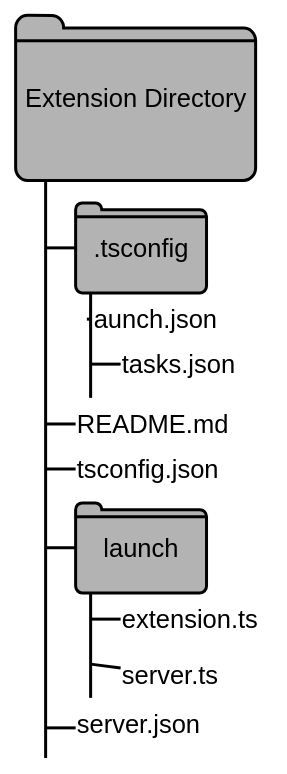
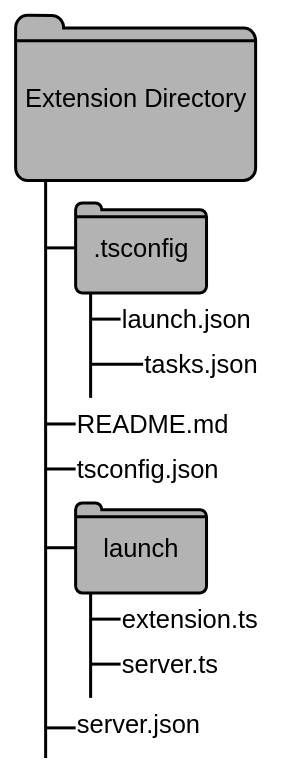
node "launch.json": moved (162, 319) -> (195, 319)
node "tasks.json": moved (184, 364) -> (207, 364)
node "server.ts": moved (177, 675) -> (177, 664)
